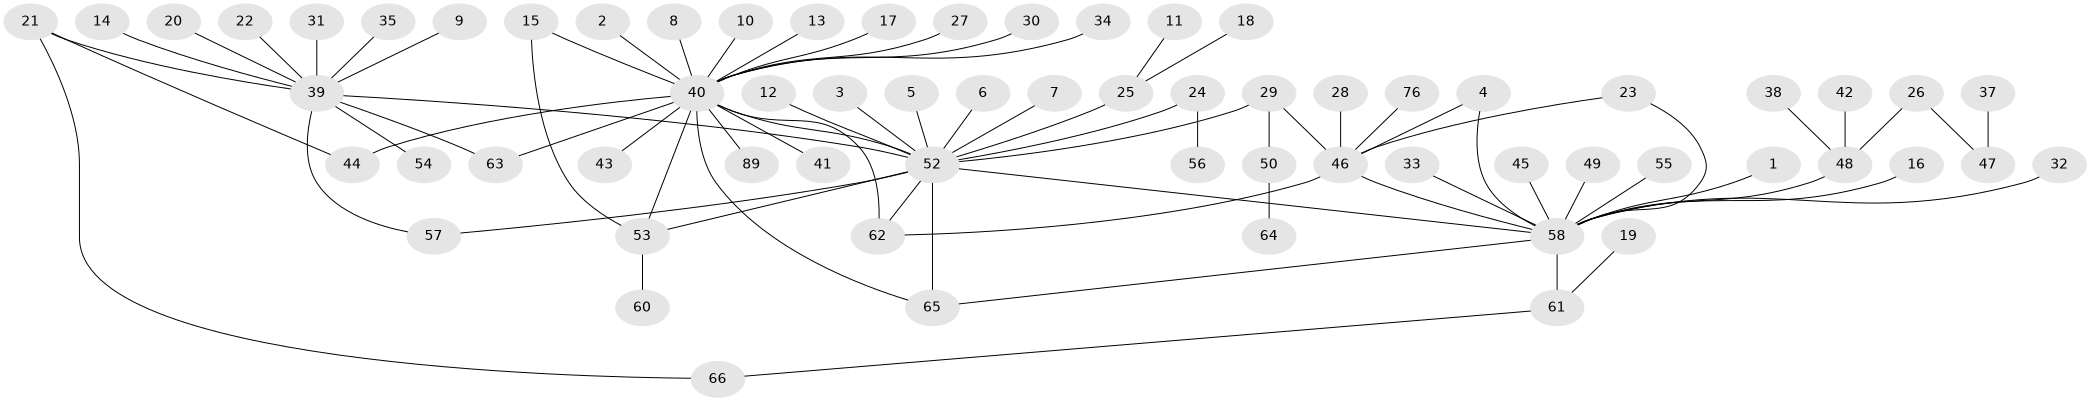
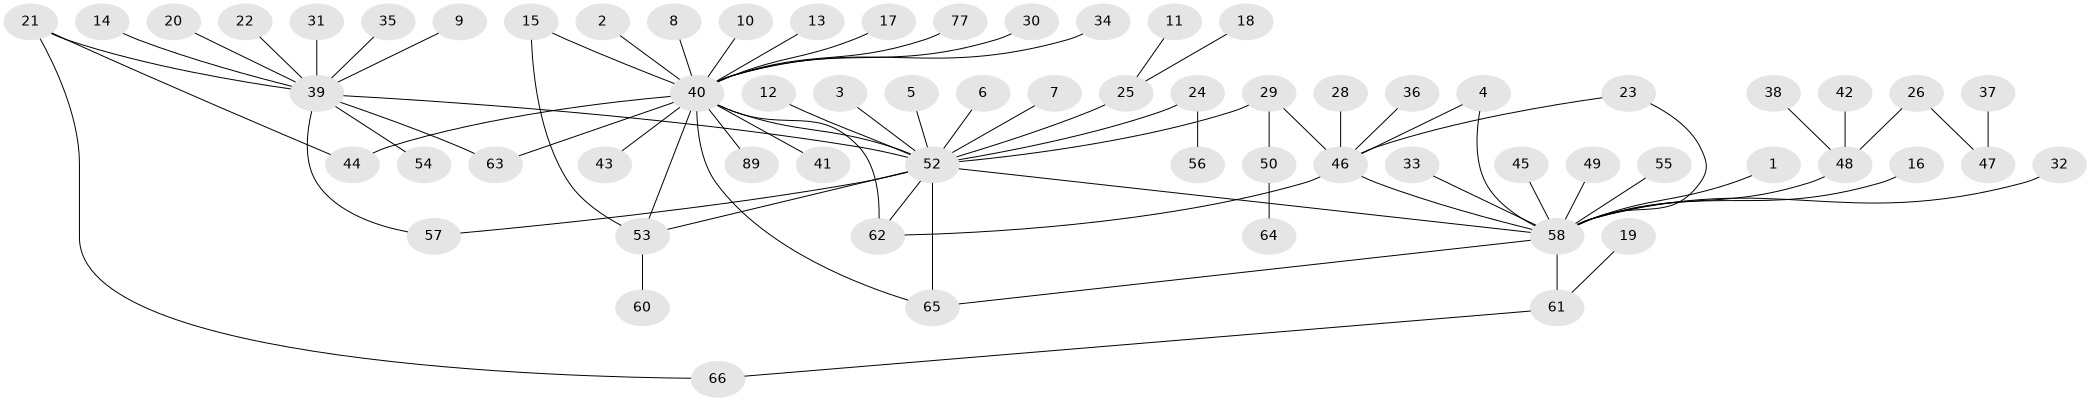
node "27": label "27" -> "77"
node "76": label "76" -> "36"
